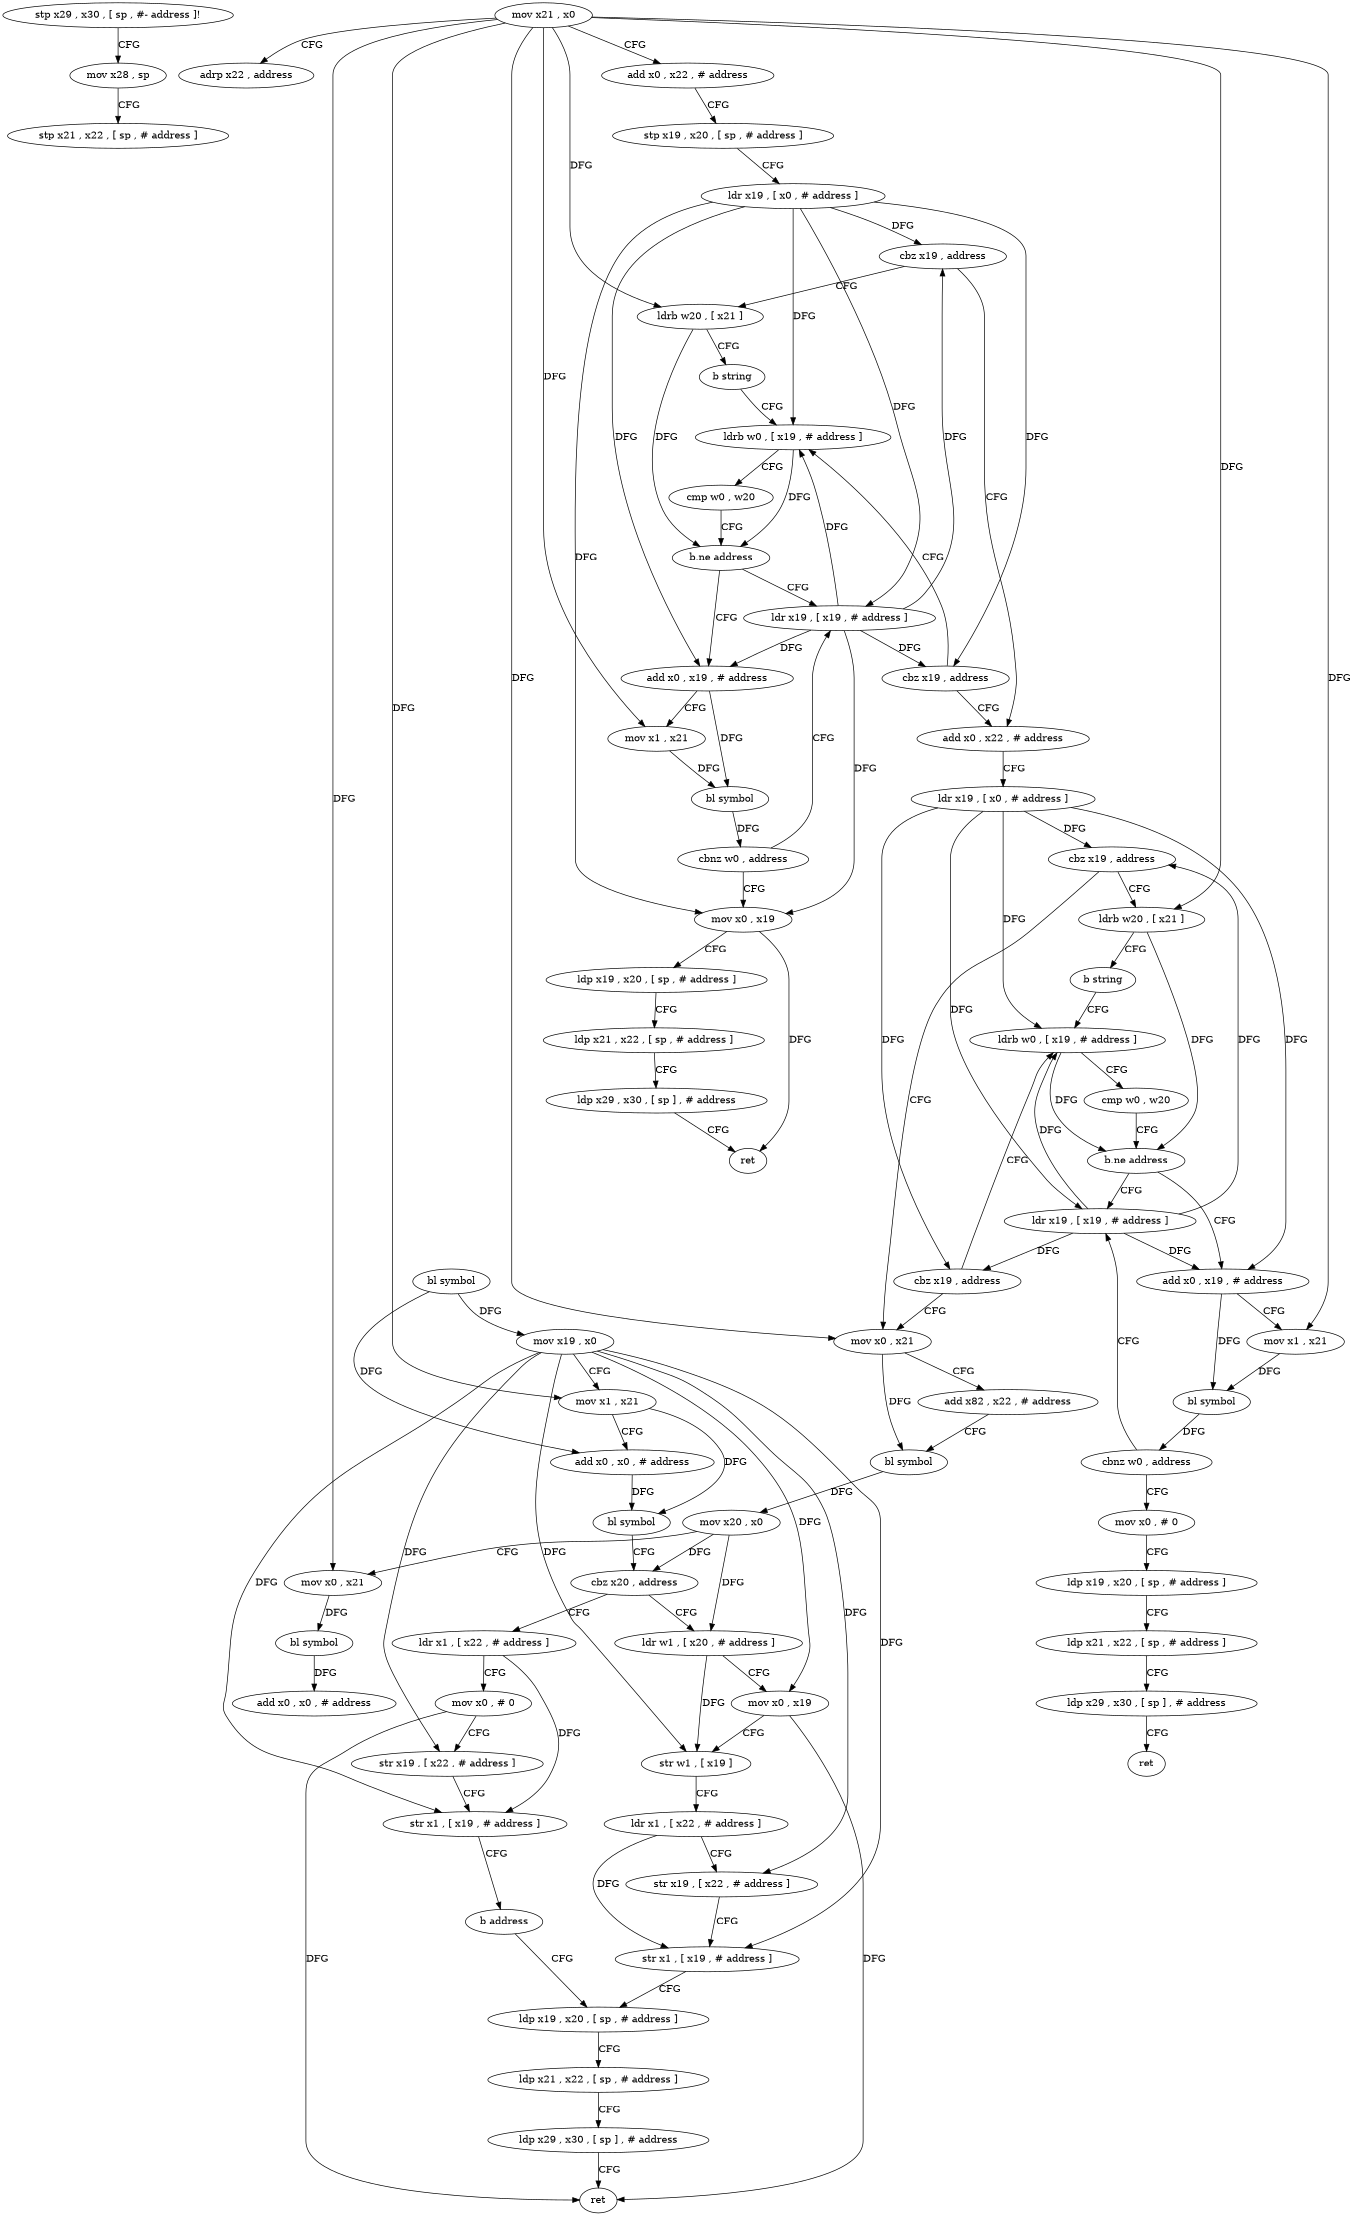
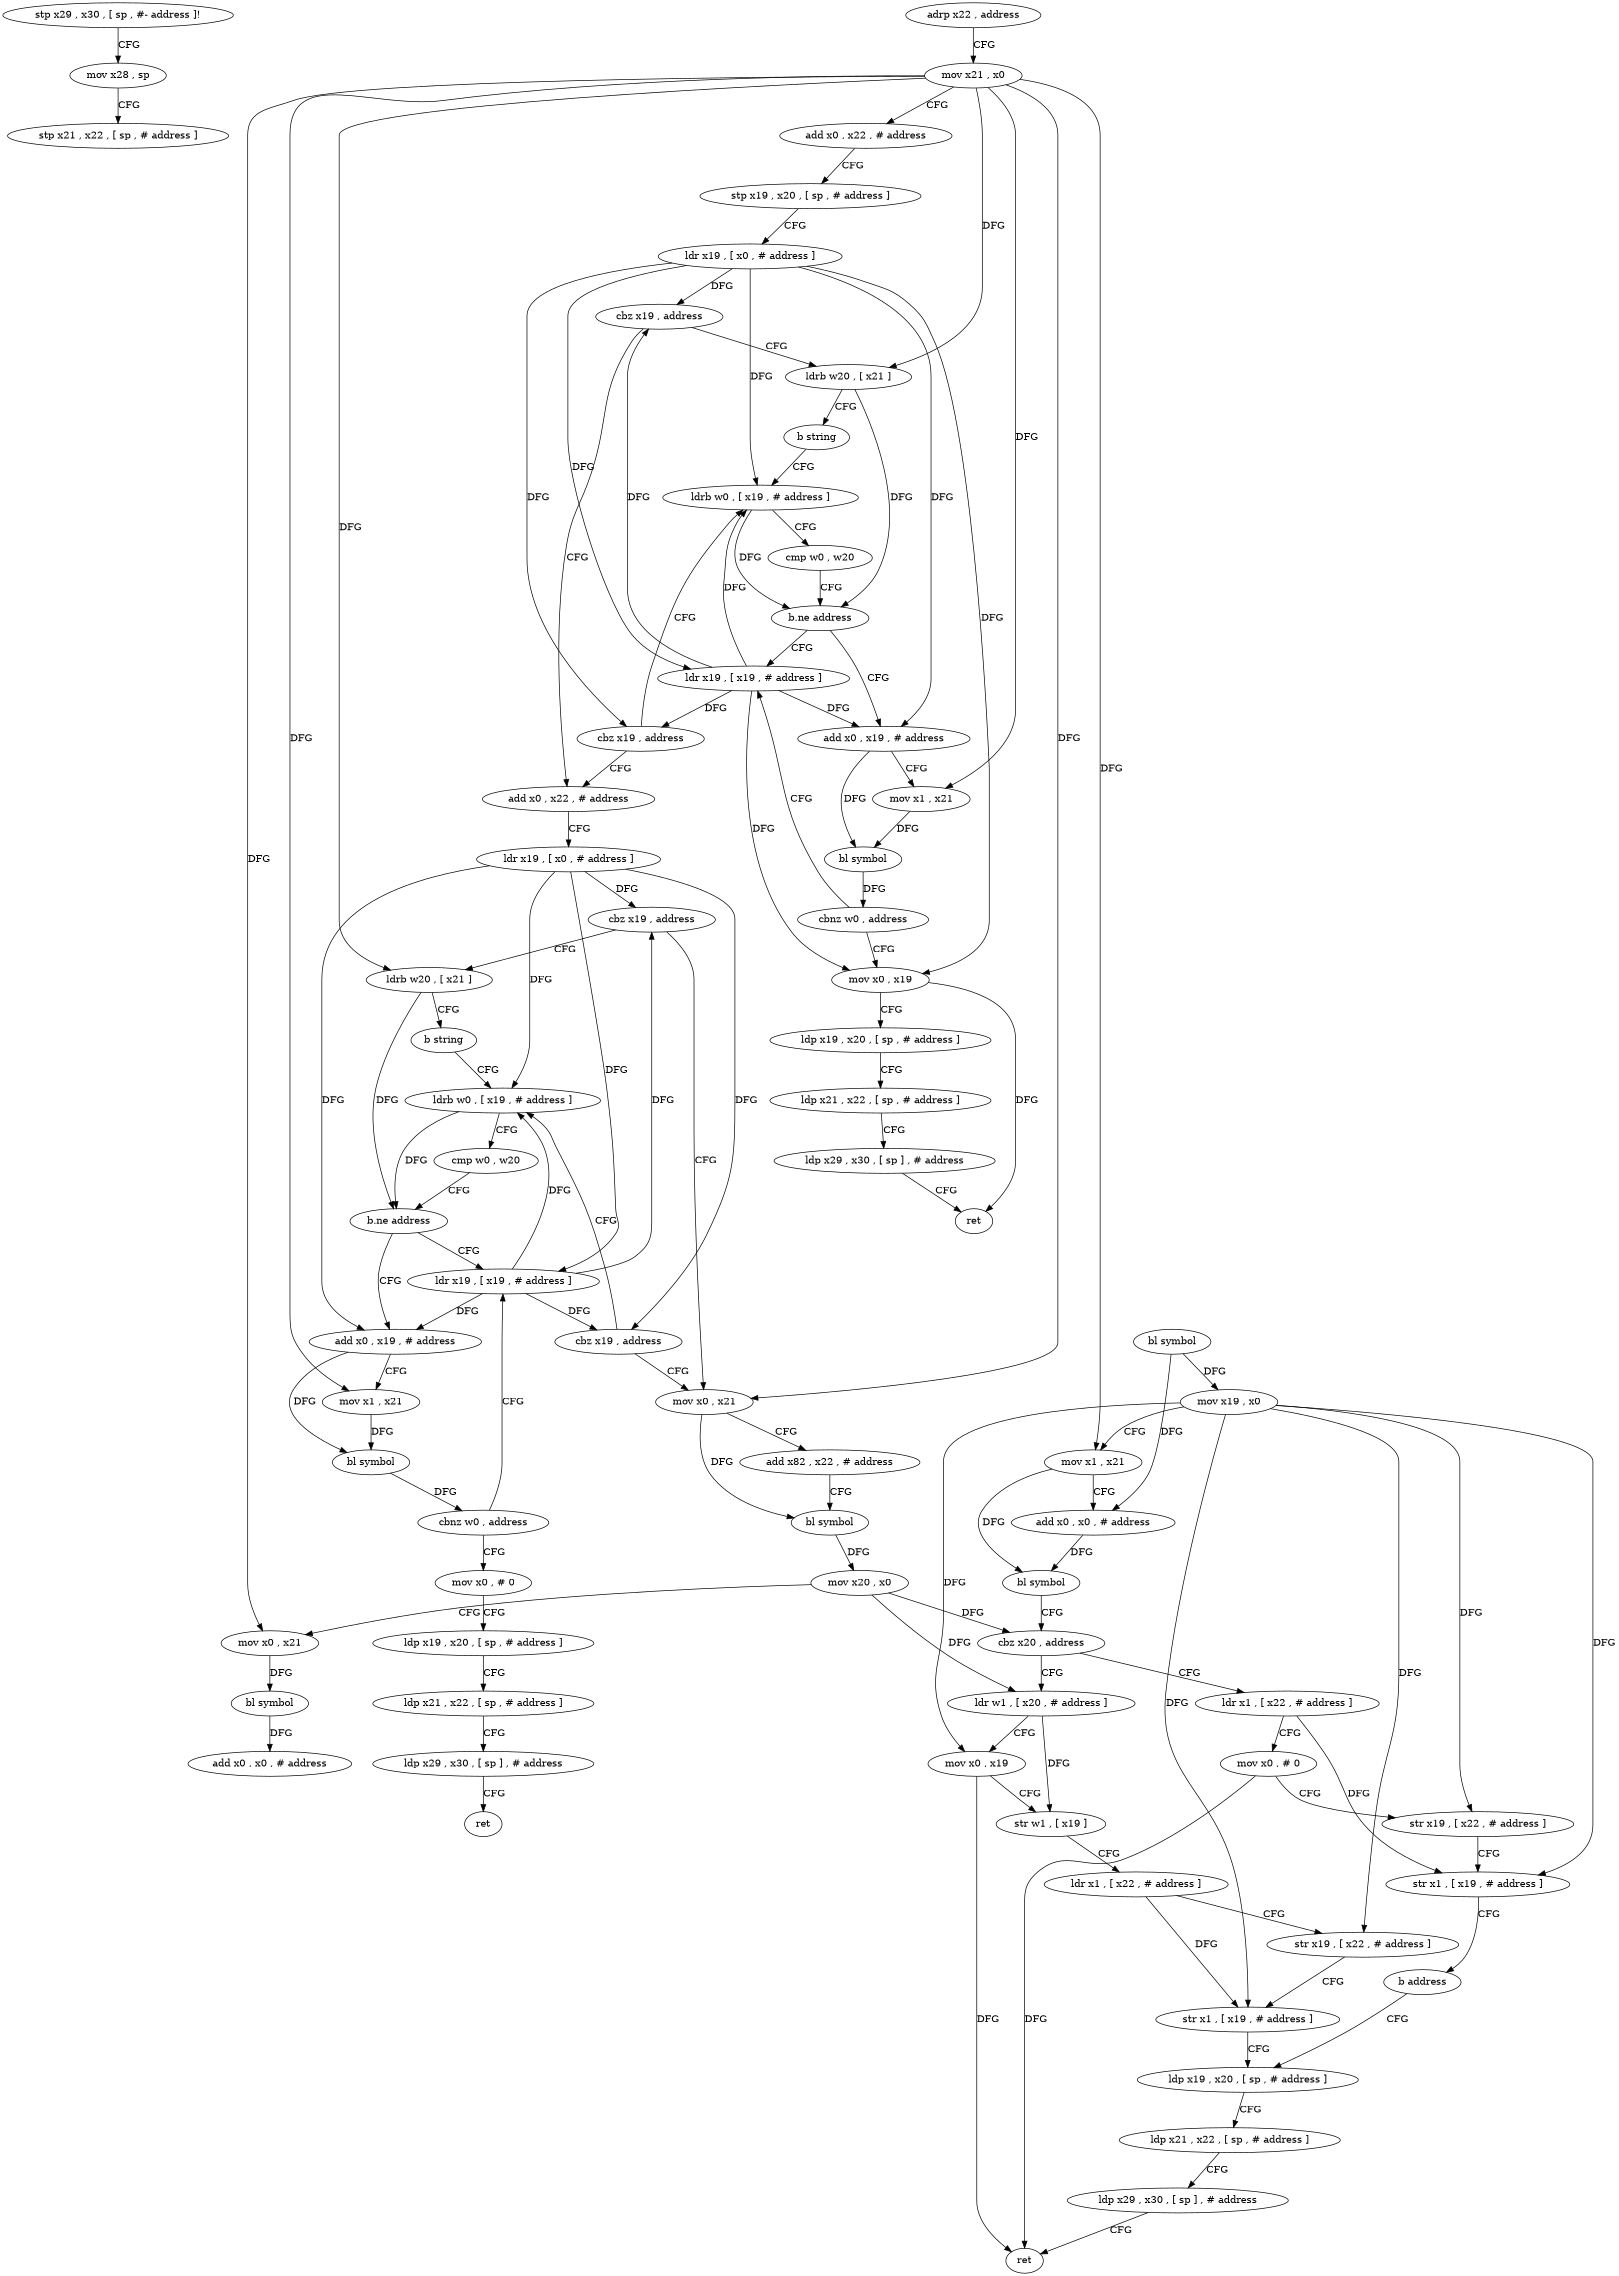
edge "mov x21 , x0" -> "adrp x22 , address": reversed
edge "mov x19 , x0" -> "str w1 , [ x19 ]": removed, label "DFG"
